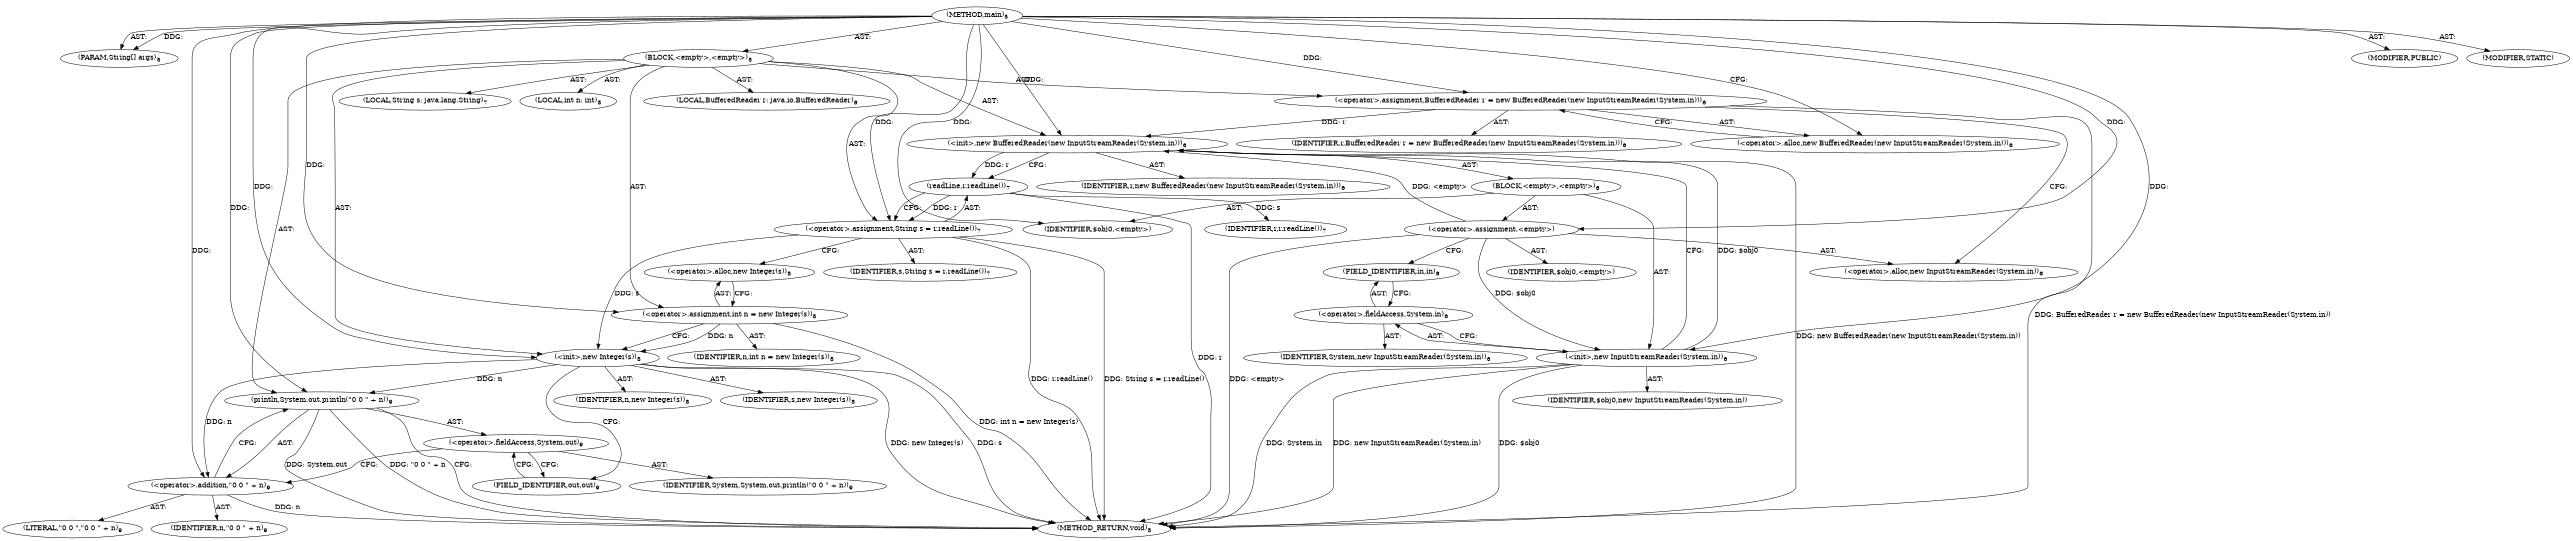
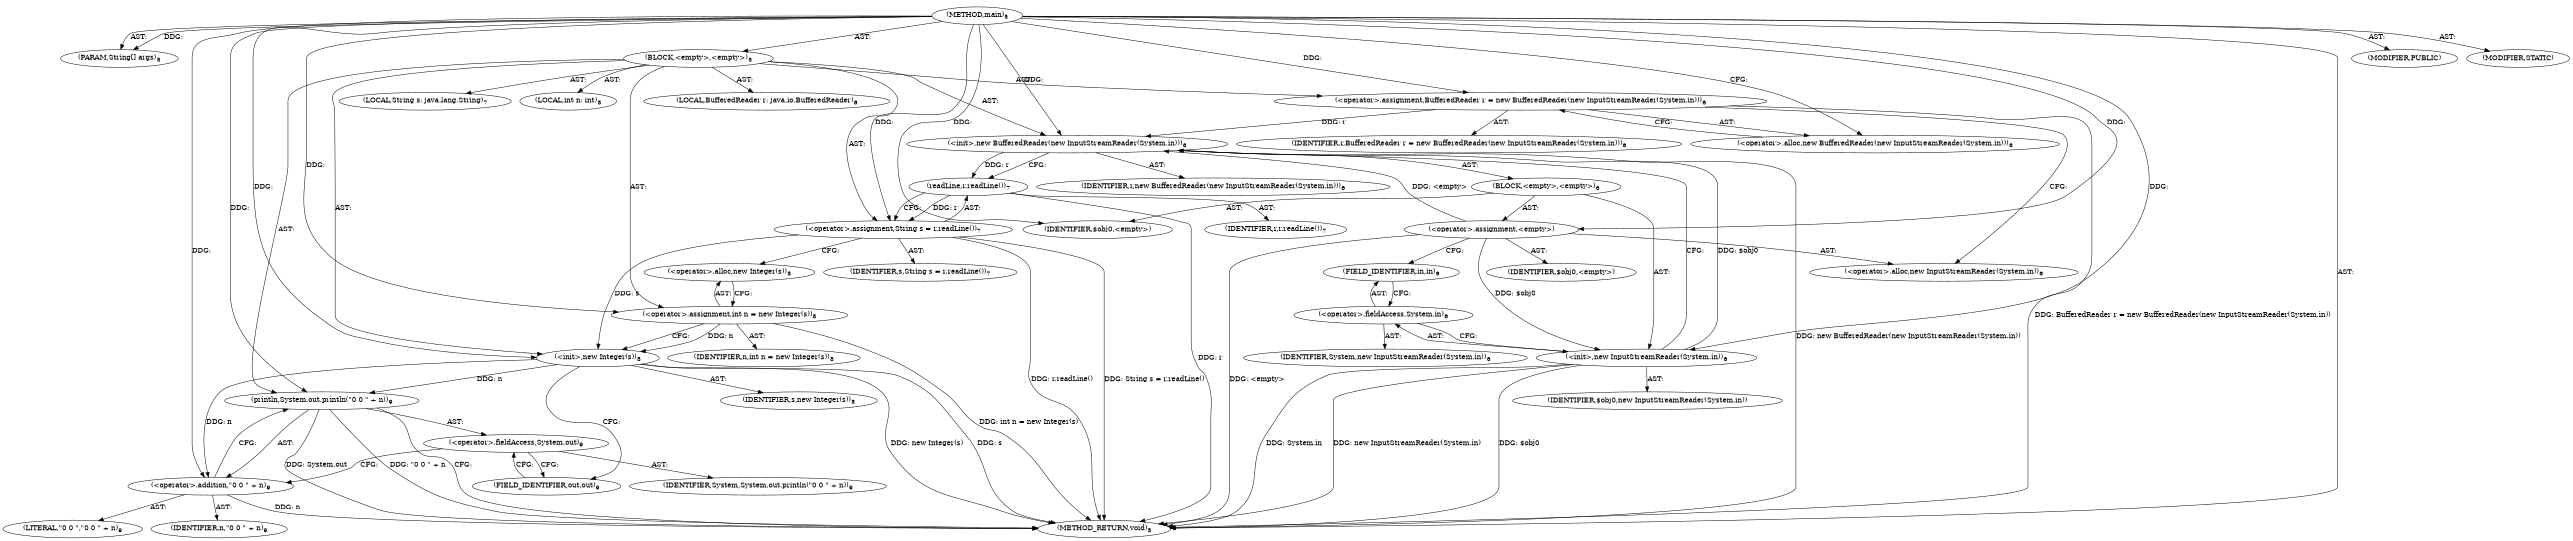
edge "(METHOD,main)" -> "(METHOD_RETURN,void)": added, label "AST:"
edge "(readLine,r.readLine())" -> "(IDENTIFIER,r,r.readLine())": label "DDG: s" -> "AST: "
node "(IDENTIFIER,n,new Integer(s))": removed
